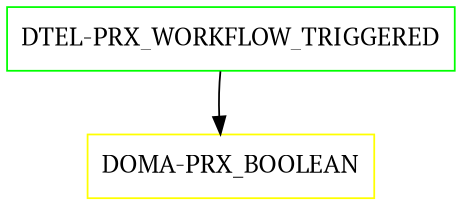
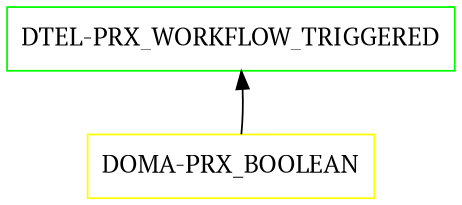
edge "DTEL-PRX_WORKFLOW_TRIGGERED" -> "DOMA-PRX_BOOLEAN": reversed
